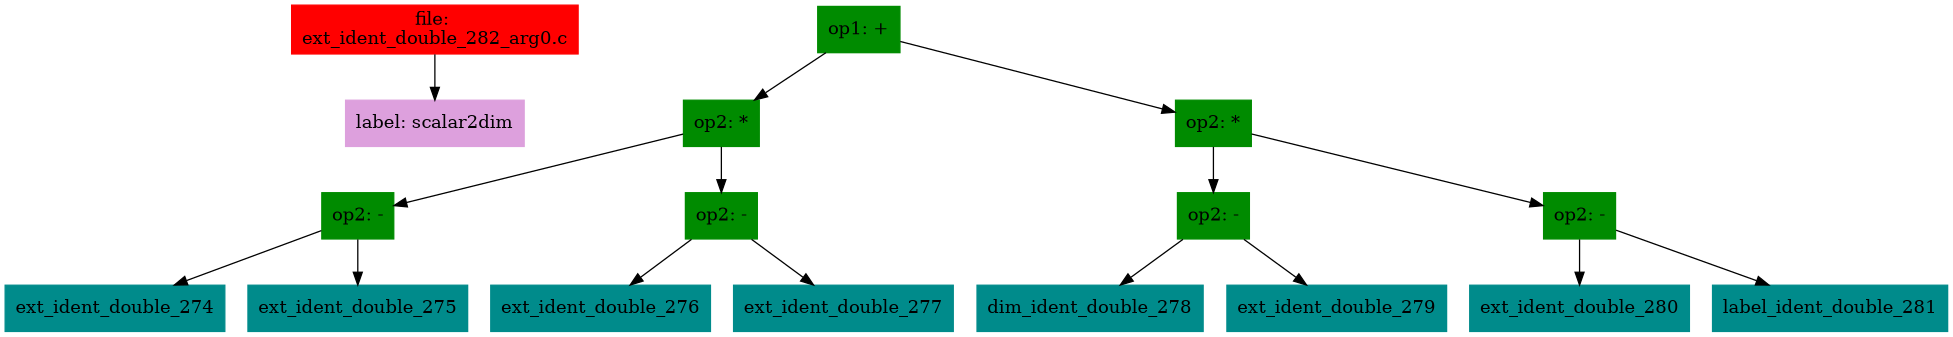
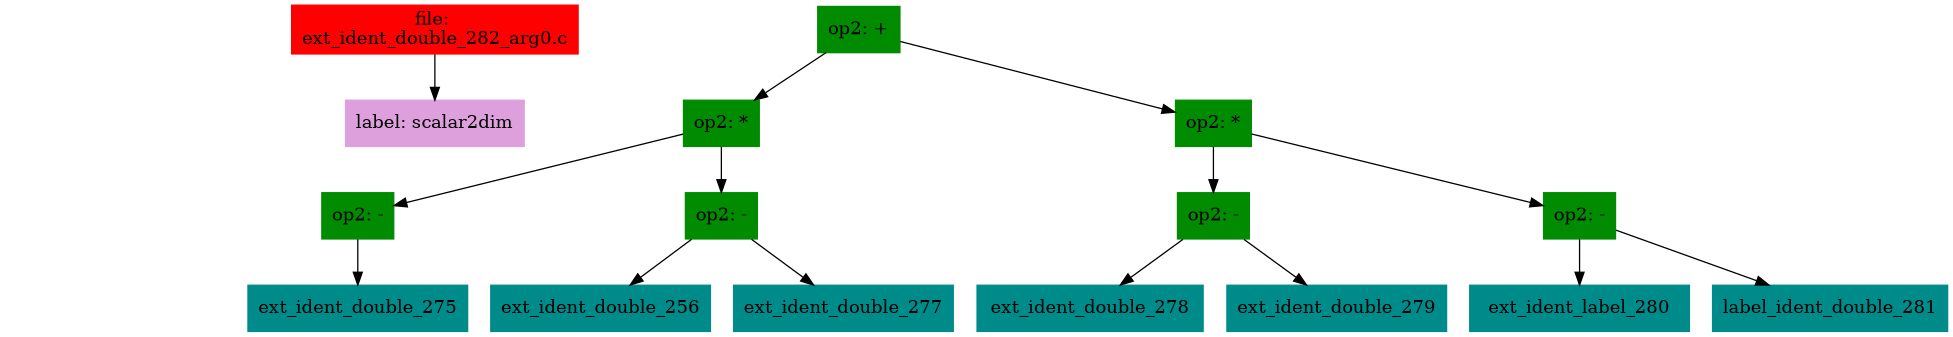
node "op1: +": label "op1: +" -> "op2: +"
node "ext_ident_double_274": removed
node "ext_ident_double_276": label "ext_ident_double_276" -> "ext_ident_double_256"
node "dim_ident_double_278": label "dim_ident_double_278" -> "ext_ident_double_278"
node "ext_ident_double_280": label "ext_ident_double_280" -> "ext_ident_label_280"
